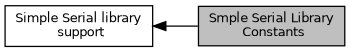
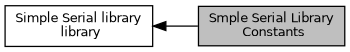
node "Simple Serial library support": label "Simple Serial library support" -> "Simple Serial library library"
